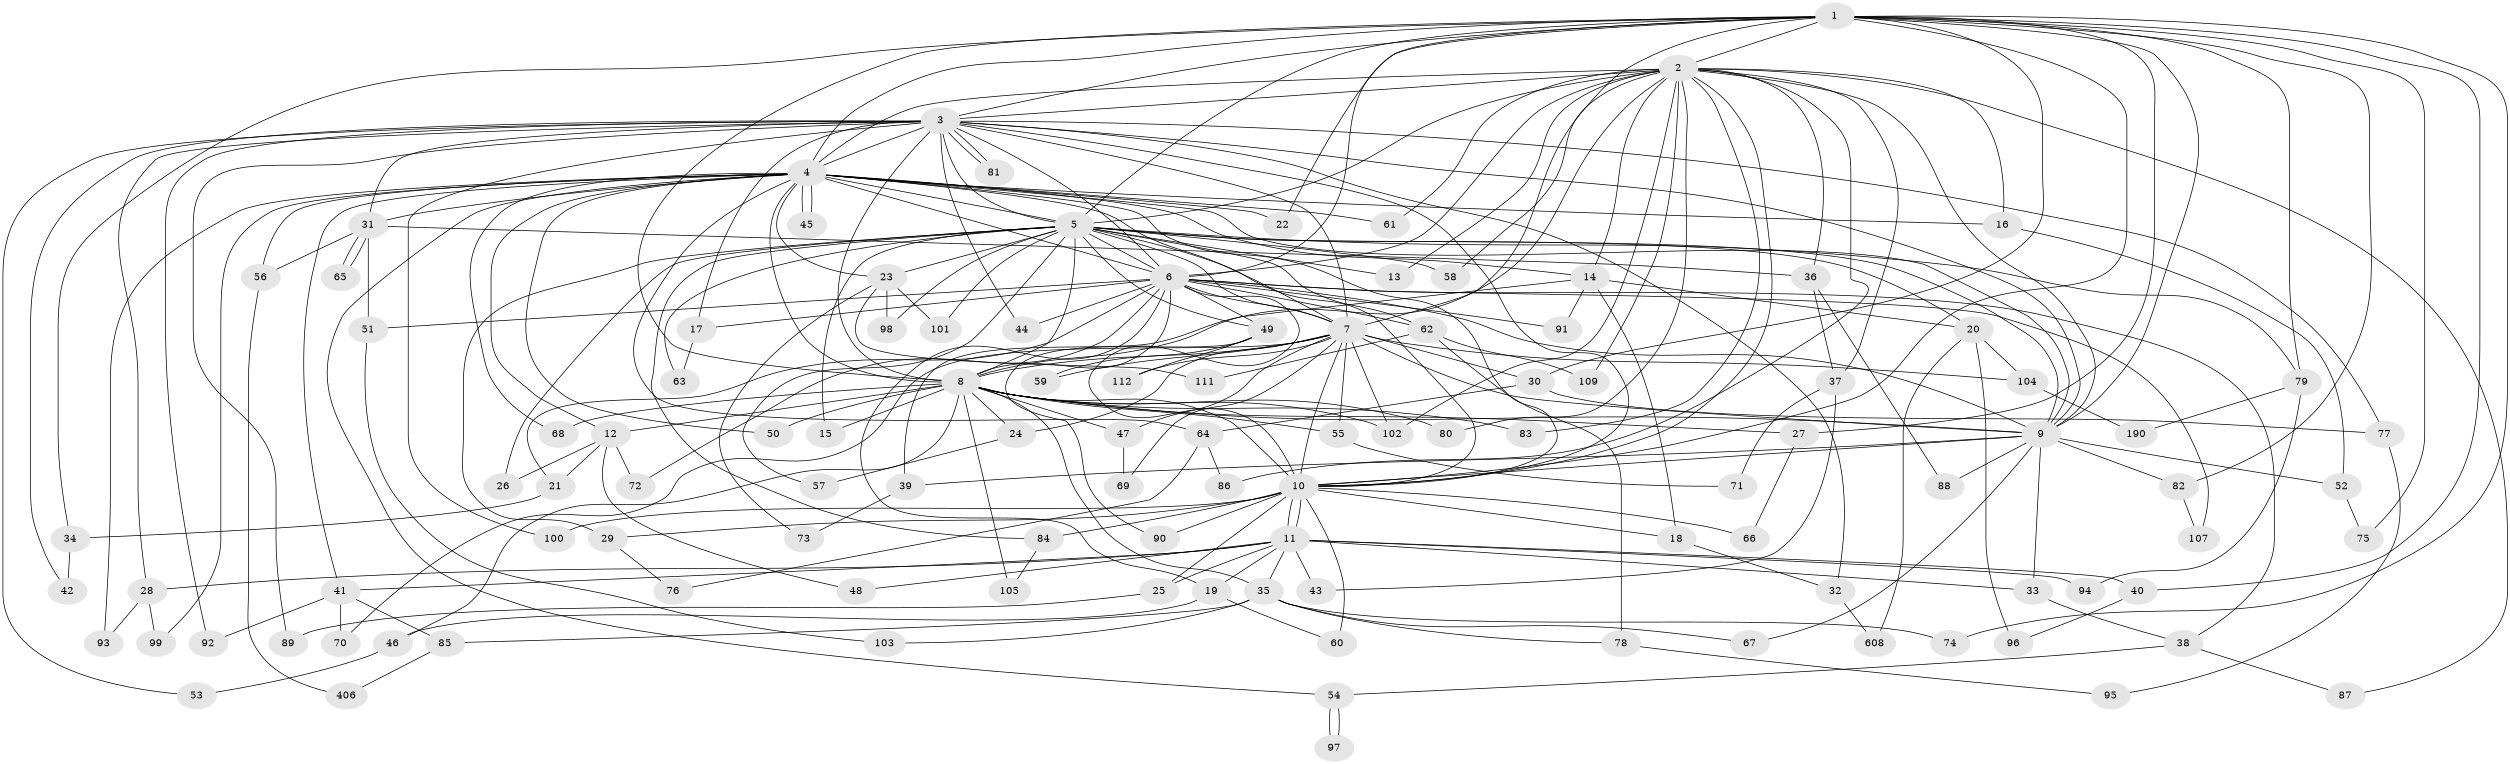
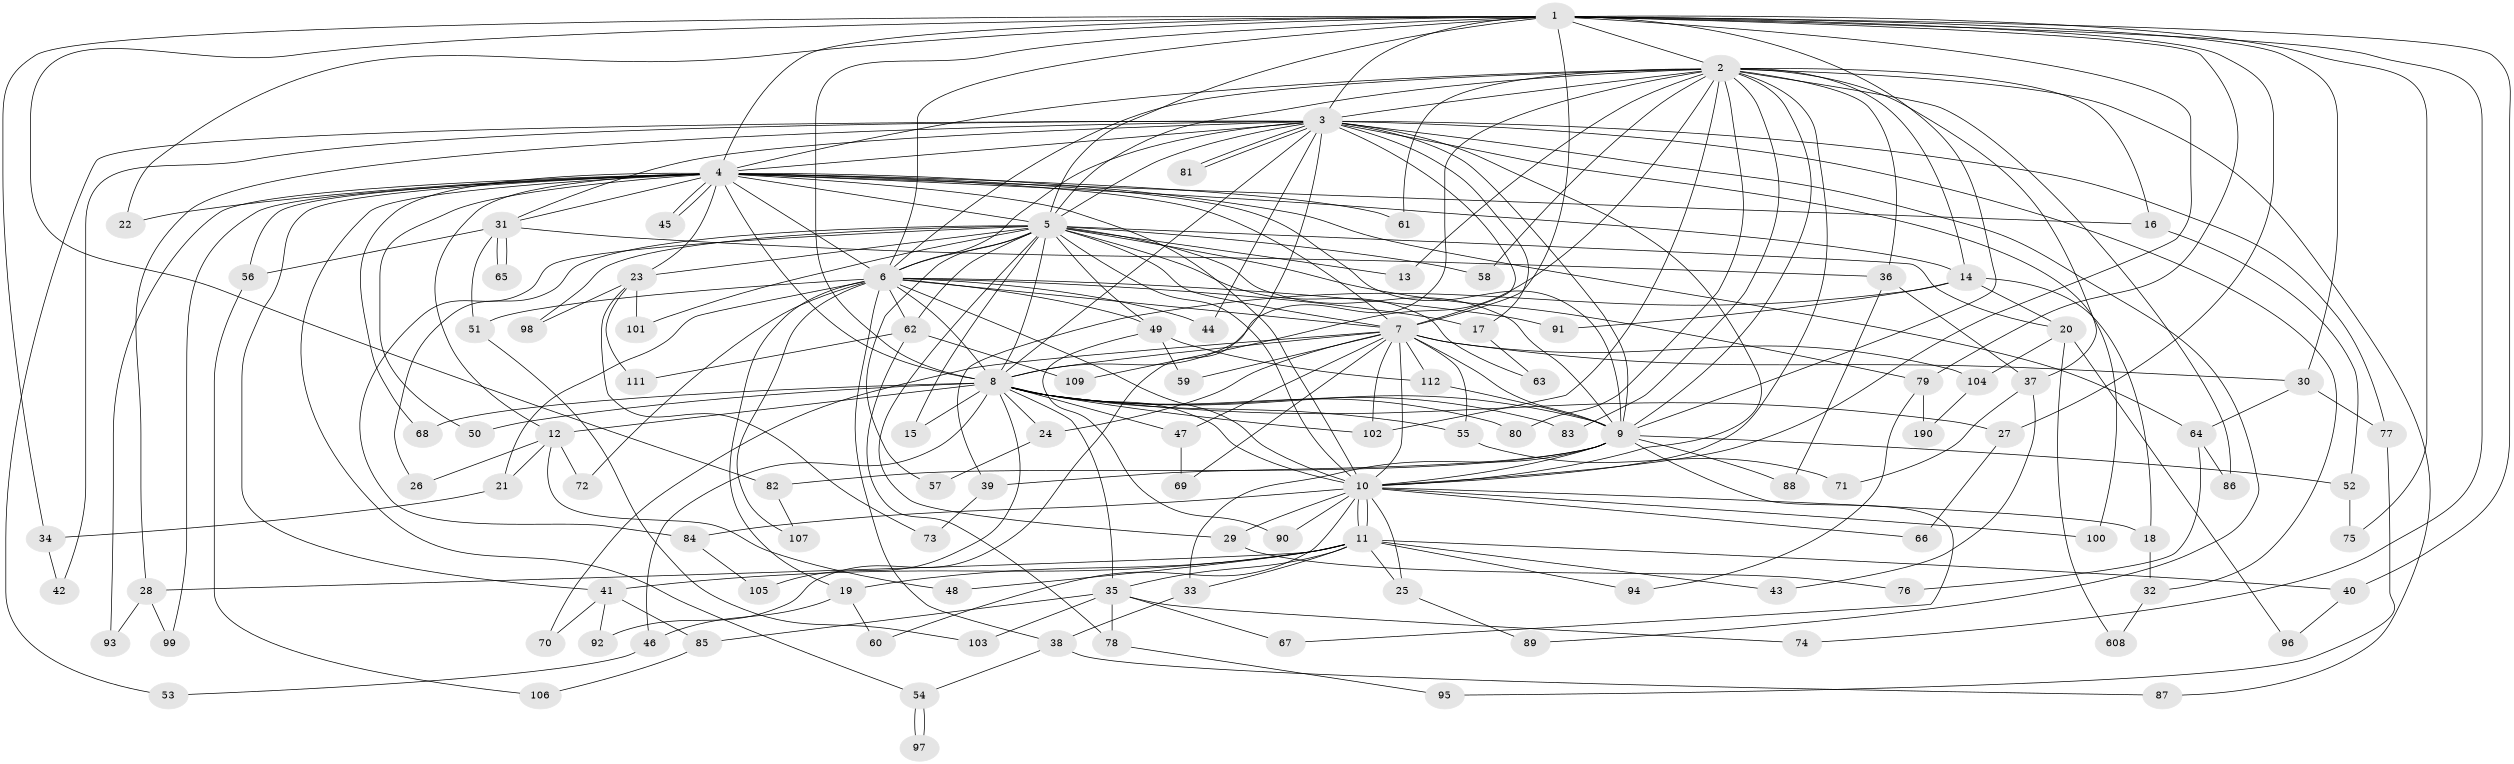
edge "6" -- "9": now "112" -- "9"
node "406": label "406" -> "106"
